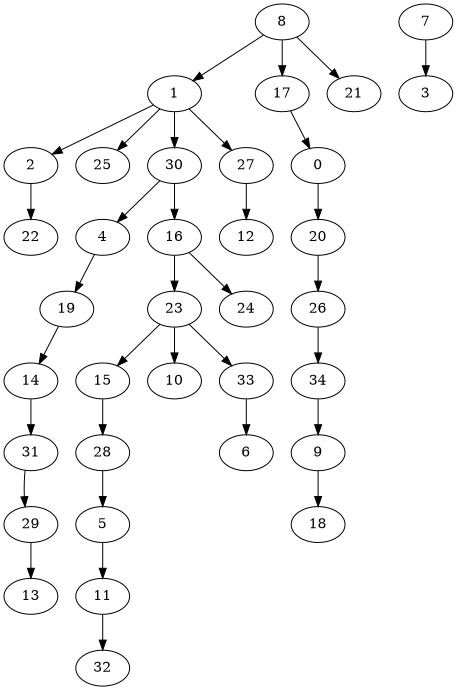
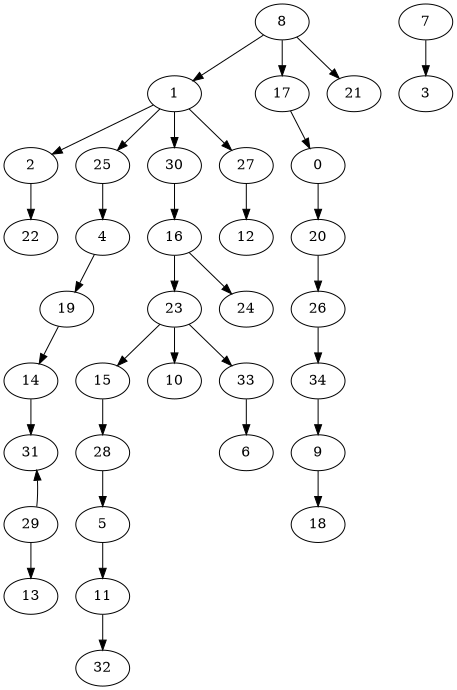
edge "30" -> "4": now "25" -> "4"
edge "31" -> "29": reversed
